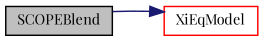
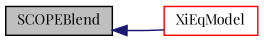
edge "SCOPEBlend" -> "XiEqModel": reversed
